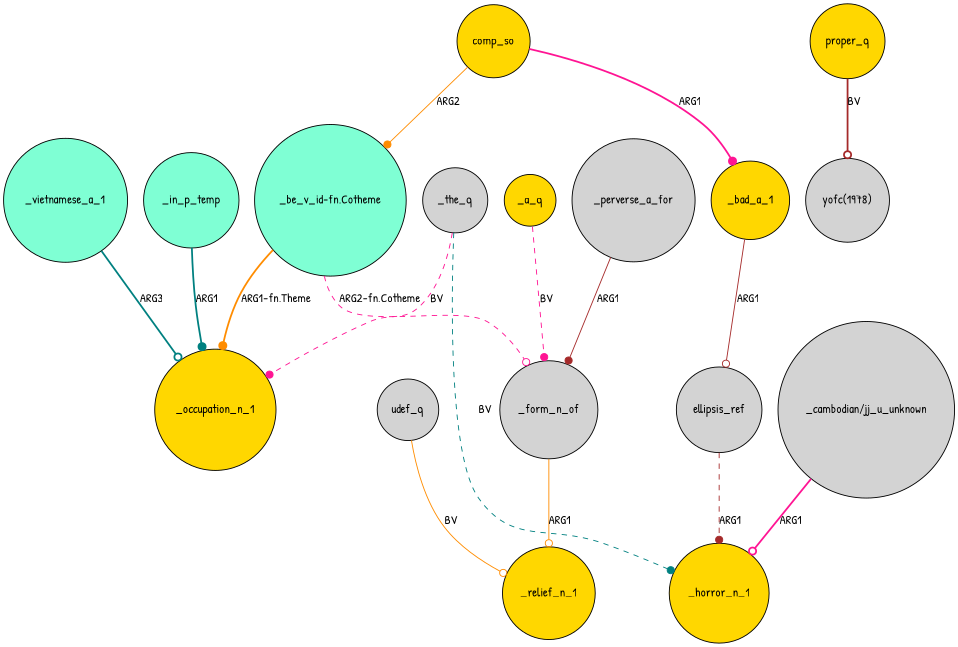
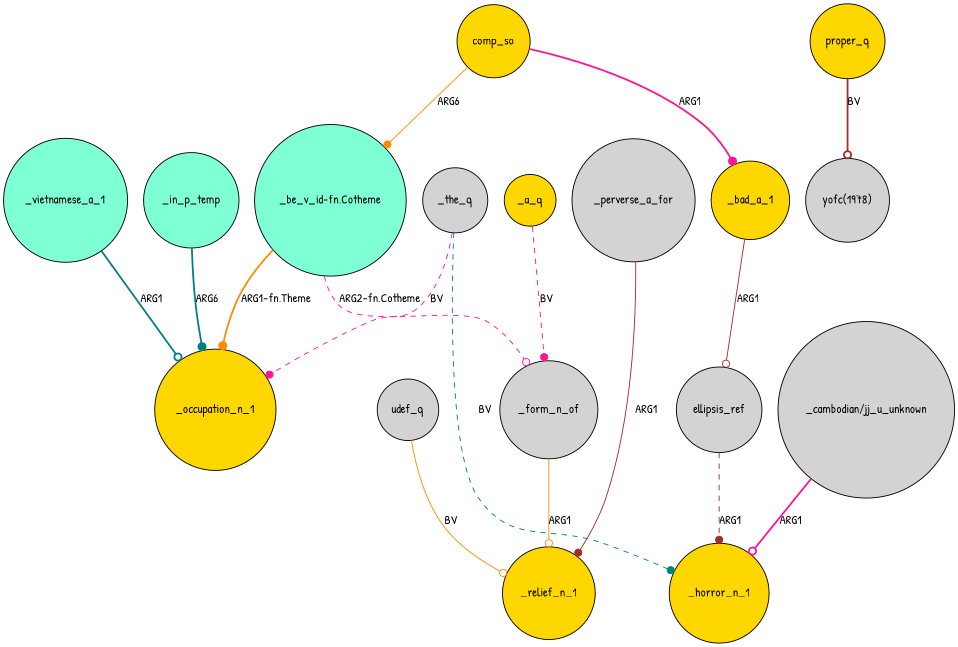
edge "comp_so" -> "_be_v_id-fn.Cotheme": label "ARG2" -> "ARG6"
edge "_vietnamese_a_1" -> "_occupation_n_1": label "ARG3" -> "ARG1"
edge "_in_p_temp" -> "_occupation_n_1": label "ARG1" -> "ARG6"
edge "_perverse_a_for" -> "_form_n_of": now "_perverse_a_for" -> "_relief_n_1"
